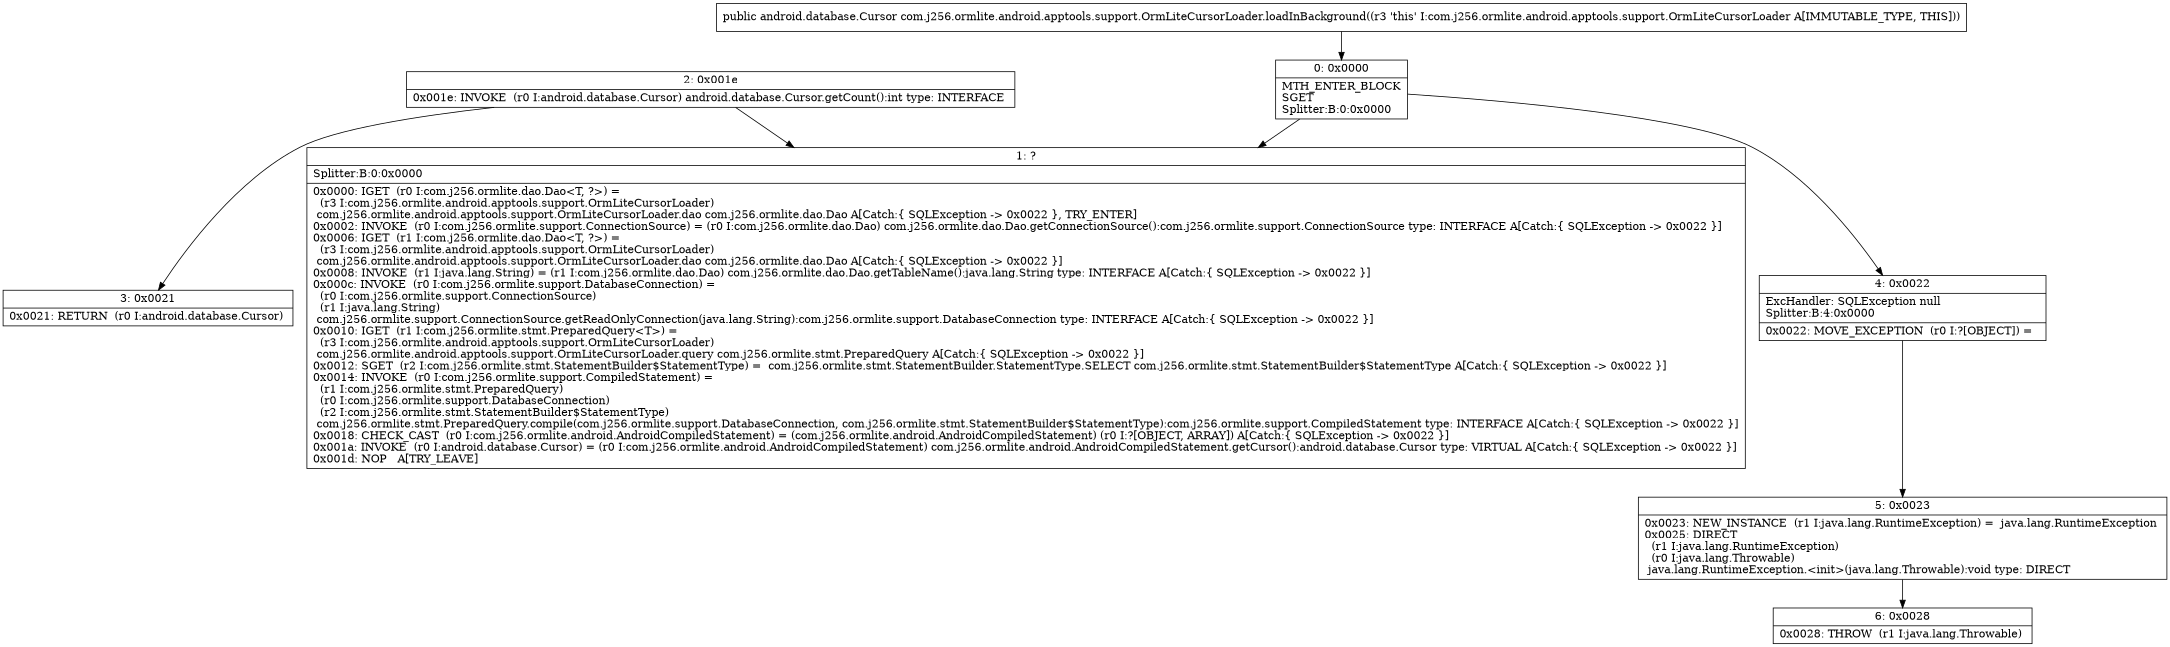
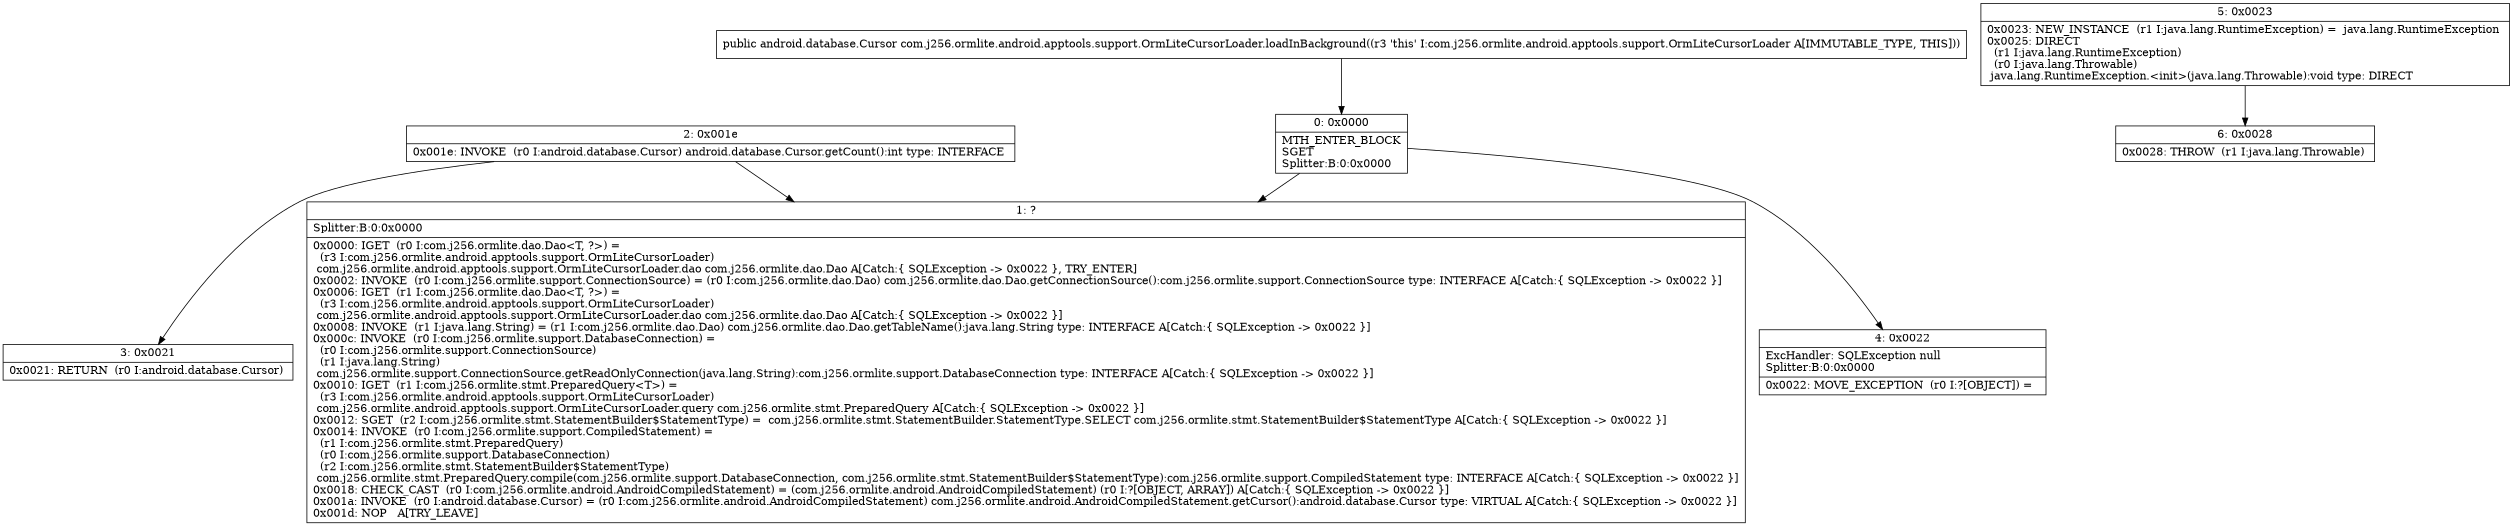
node "4: 0x0022": text "Splitter:B:4:0x0000" -> "Splitter:B:0:0x0000"
edge "4: 0x0022" -> "5: 0x0023": removed
